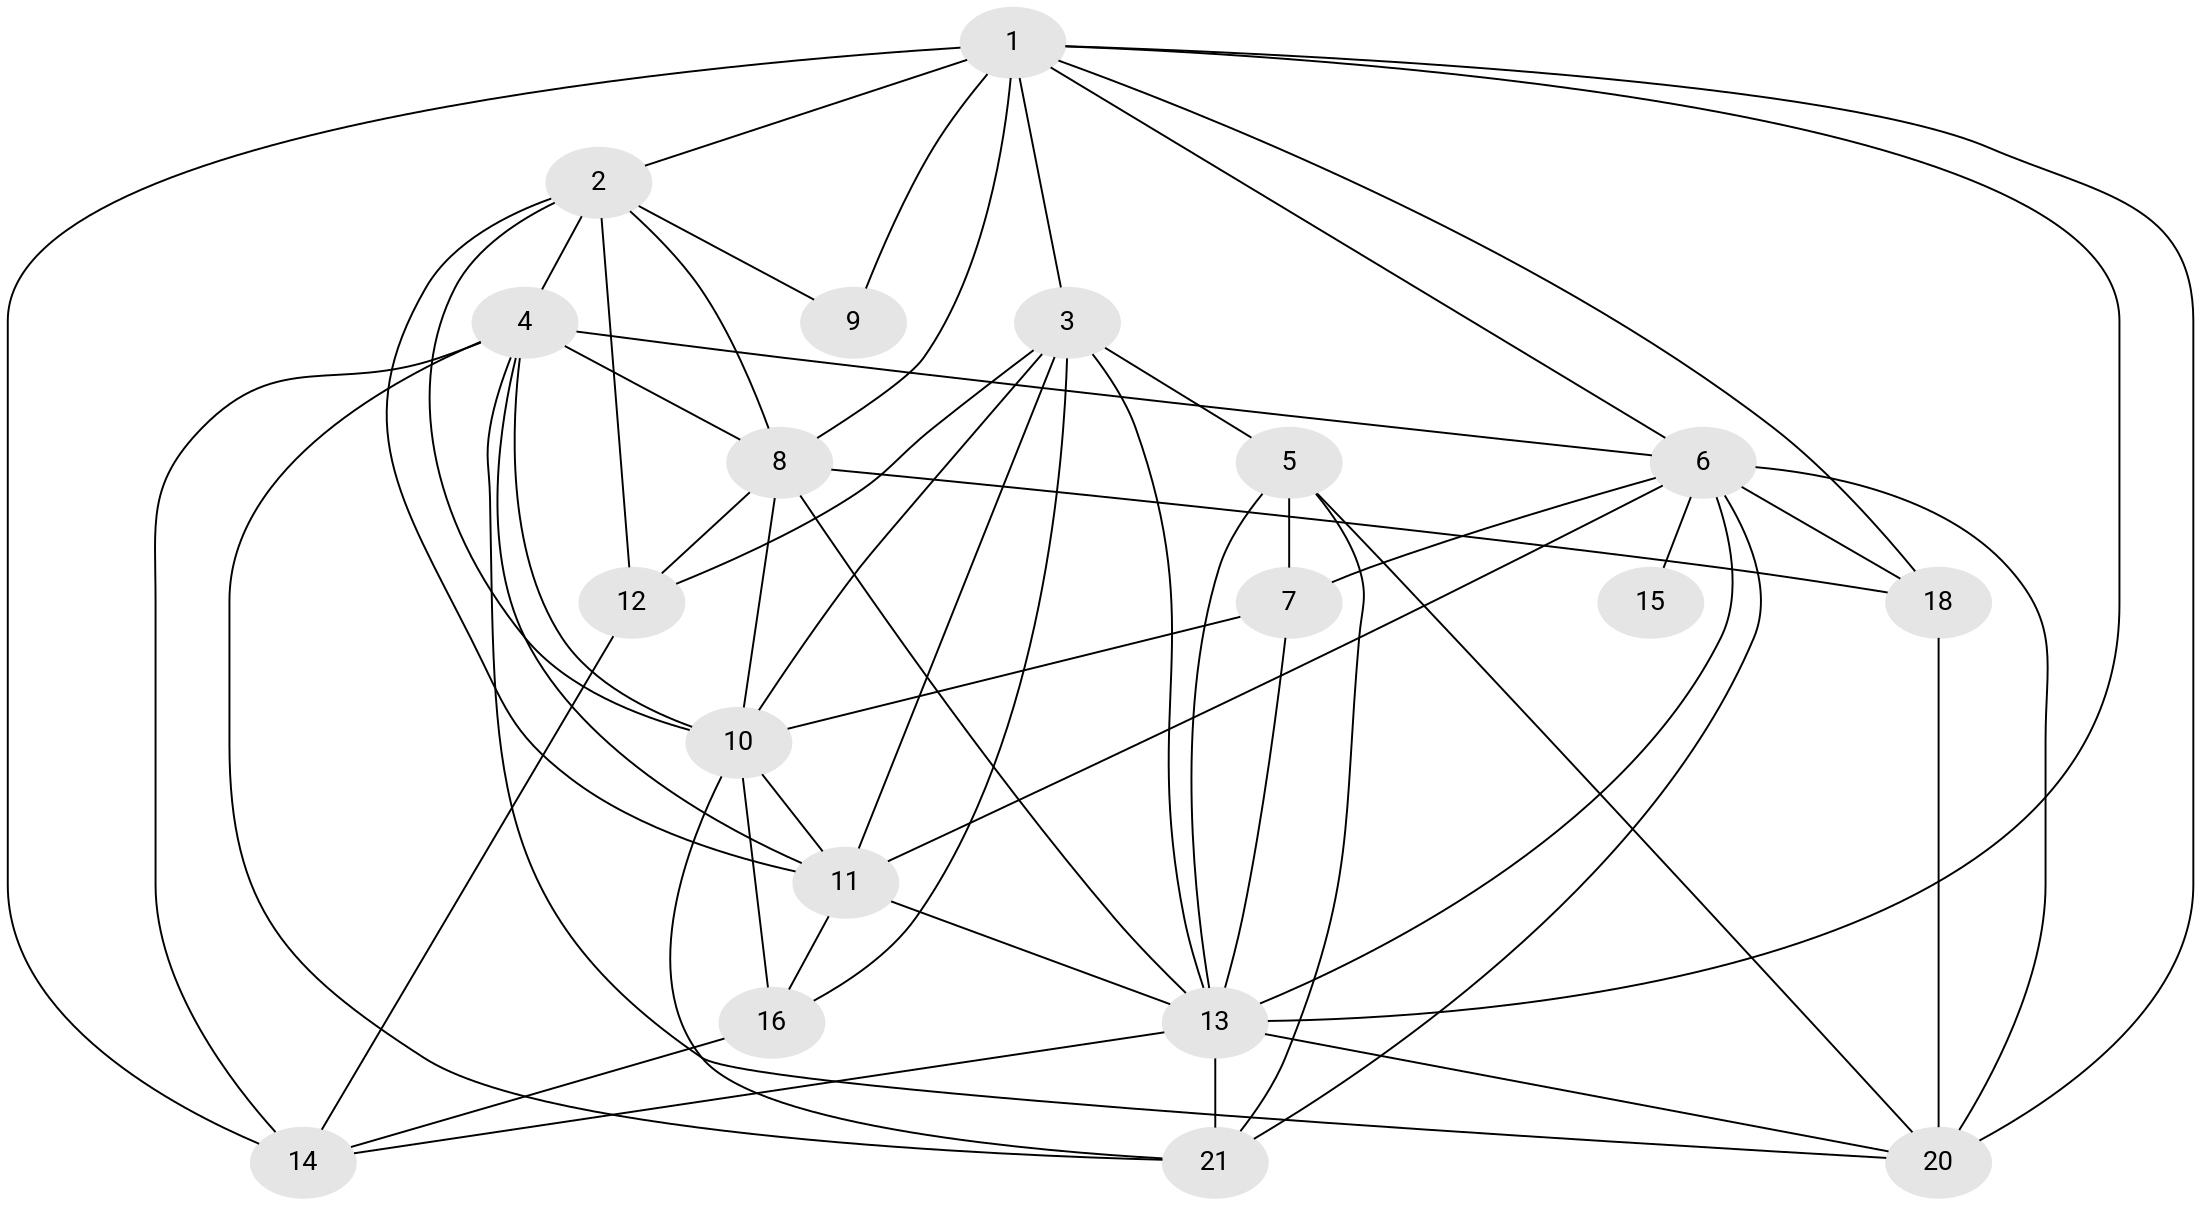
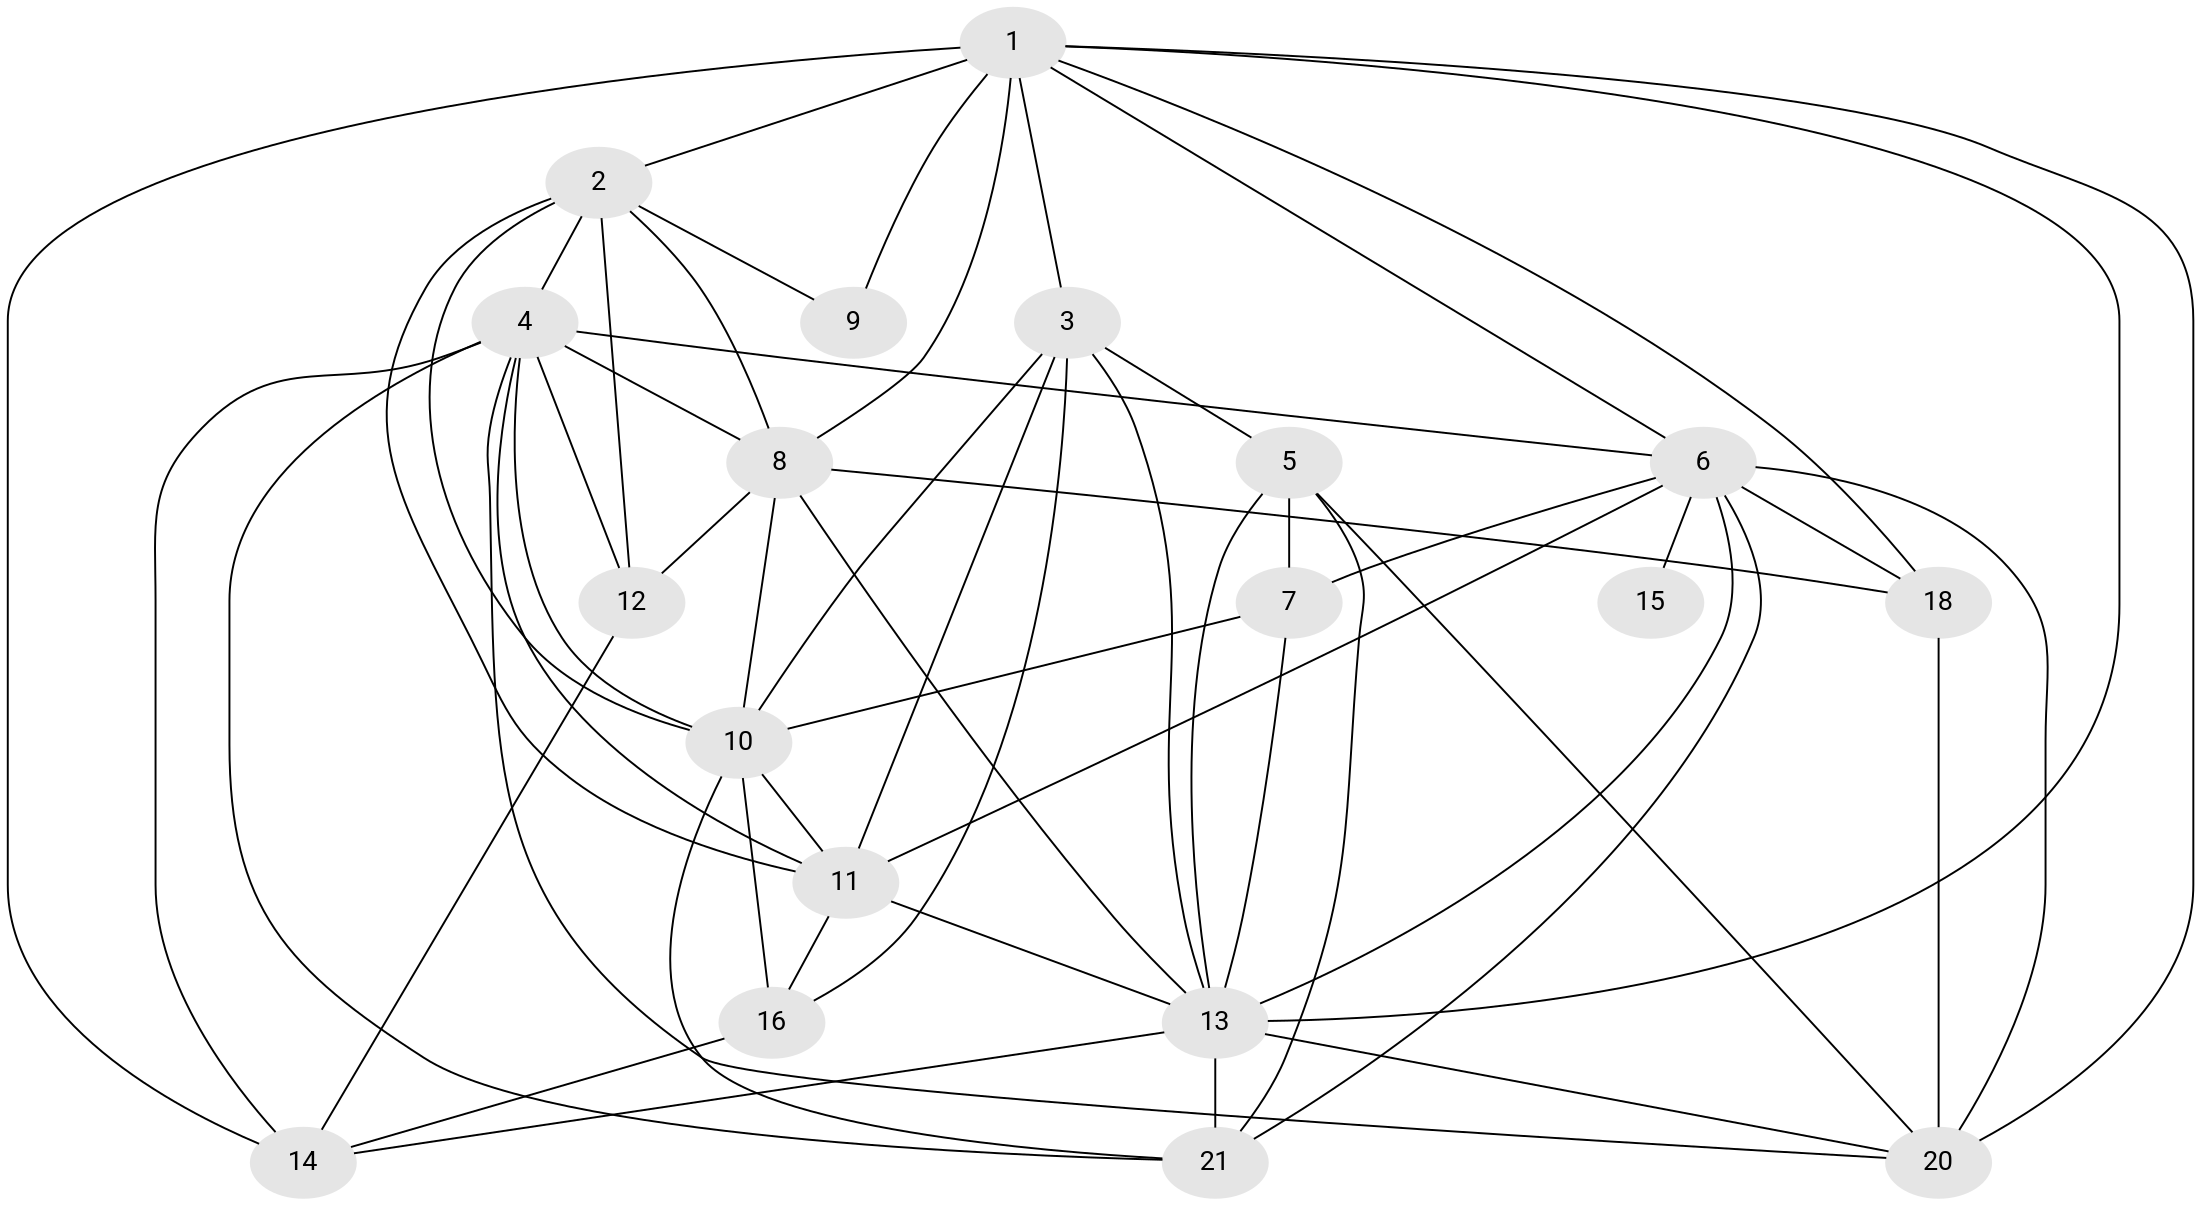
edge "3" -- "12": now "4" -- "12"
